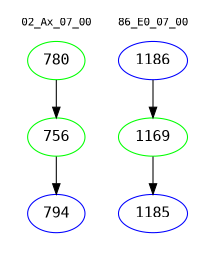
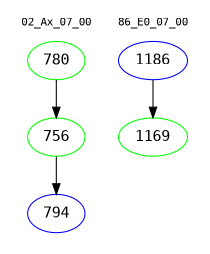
node "1185": removed
